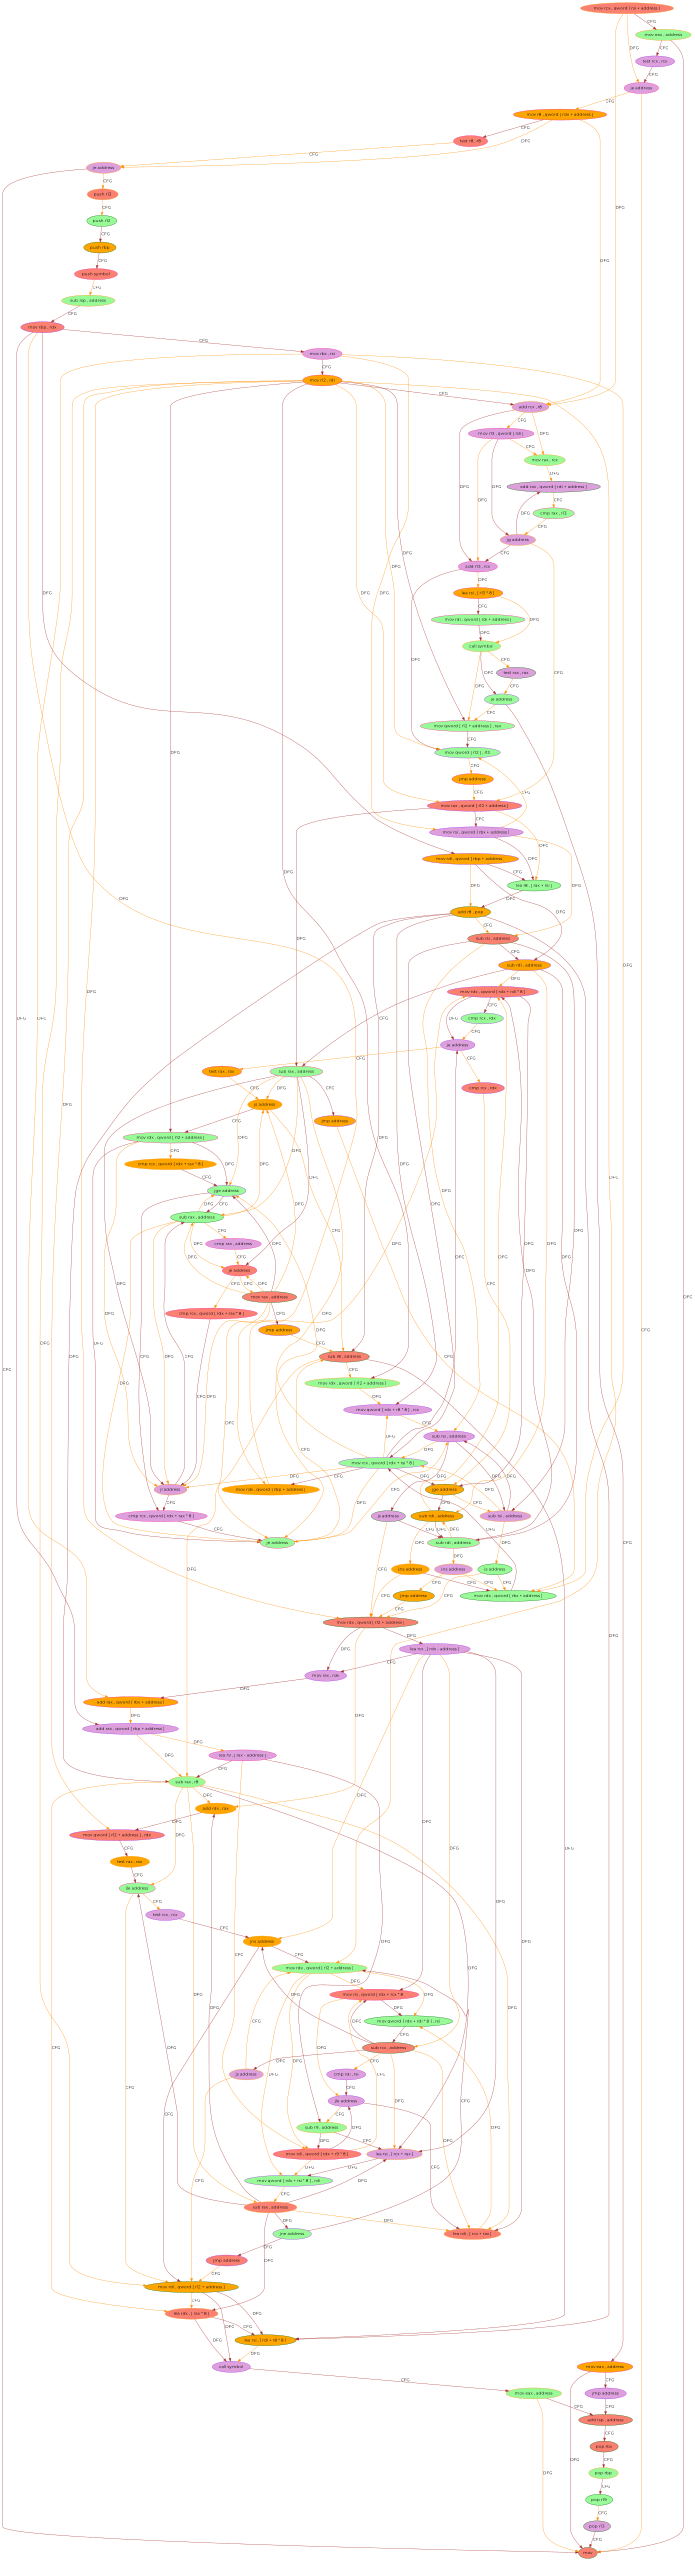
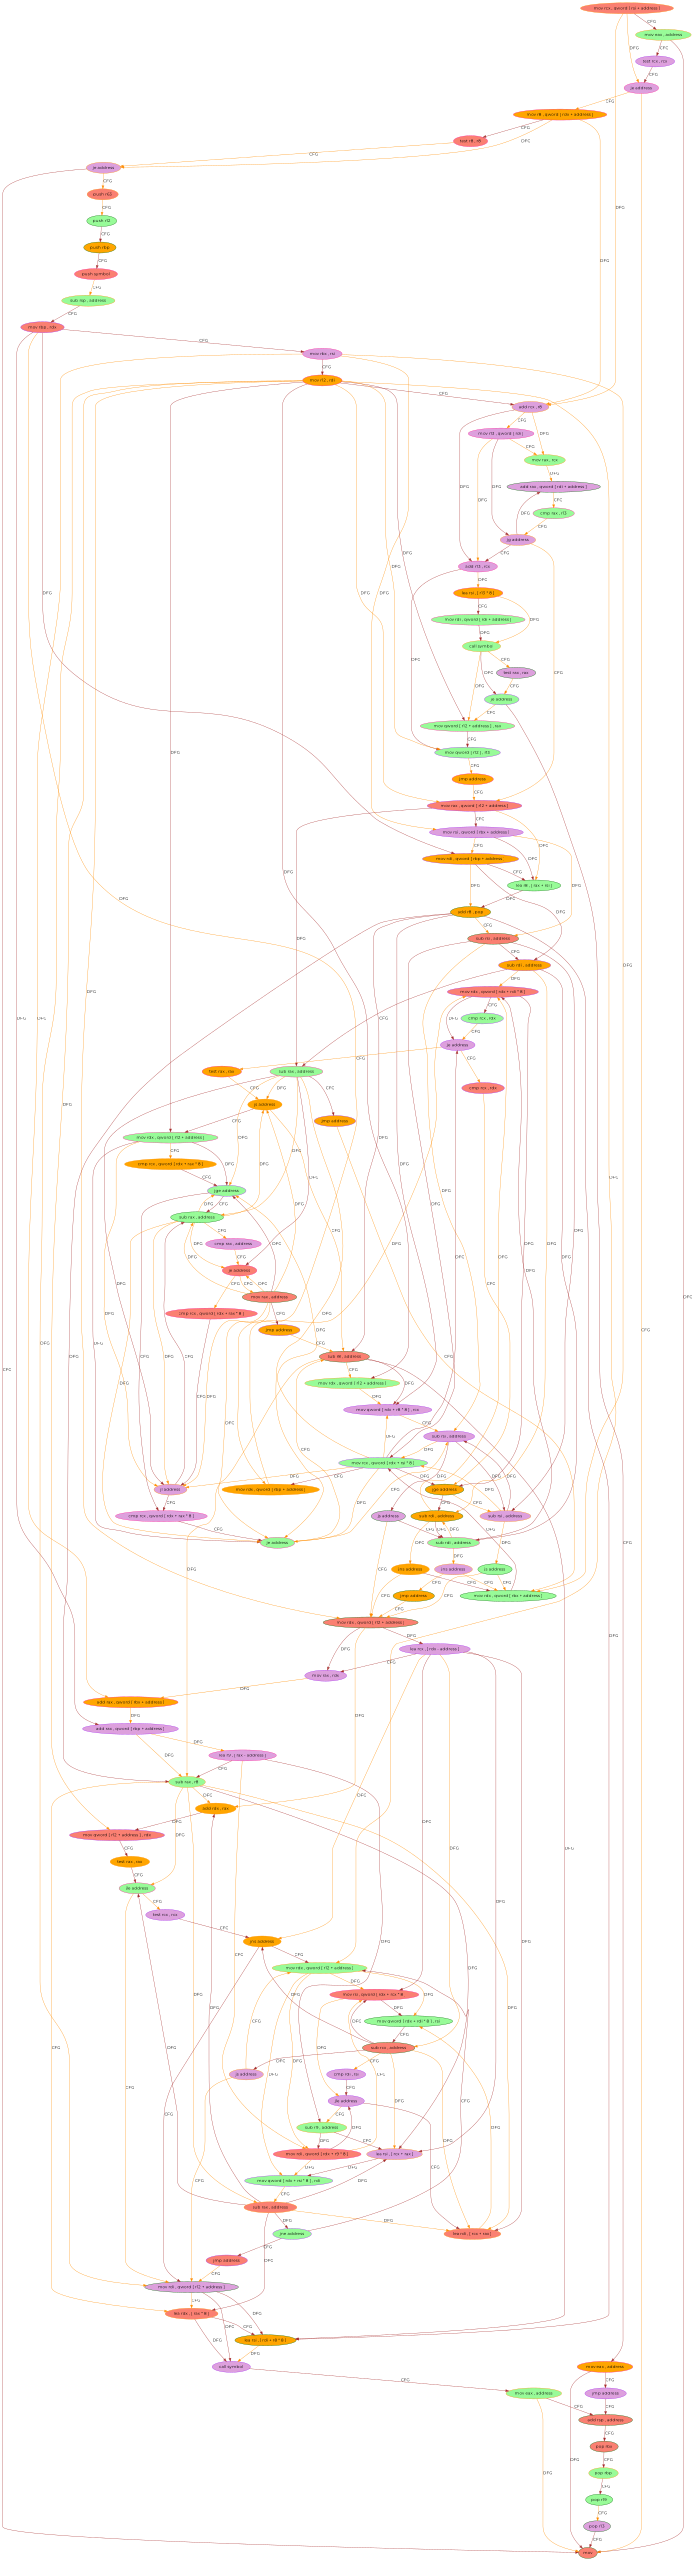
node "push r13": label "push r13" -> "push r63"
edge "mov rsi , qword [ rbx + address ]" -> "mov qword [ r12 ] , r13": now "mov rsi , qword [ rbx + address ]" -> "mov rdi , qword [ rbp + address ]"
edge "sub r8 , address" -> "mov qword [ rdx + r8 * 8 ] , rcx": added, label "DFG"
edge "mov rax , rdx" -> "add rax , qword [ rbx + address ]": color brown -> darkorange
node "mov rdi , qword [ r12 + address ]": fillcolor orange -> plum
